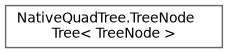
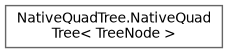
node "NativeQuadTree.TreeNode Tree< TreeNode >": label "NativeQuadTree.TreeNode Tree< TreeNode >" -> "NativeQuadTree.NativeQuad Tree< TreeNode >"
